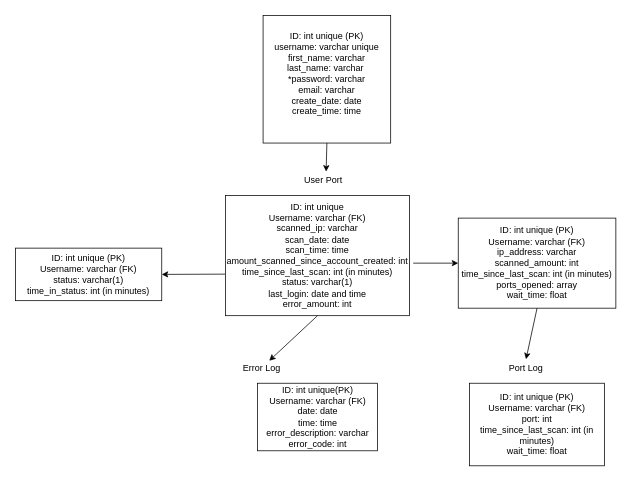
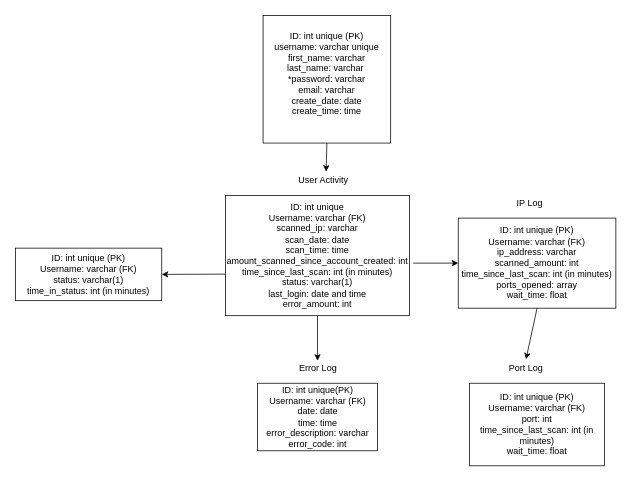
node "User Port": label "User Port" -> "User Activity"
node "IP Log": added
node "Error Log": moved (261, 368) -> (317, 368)
